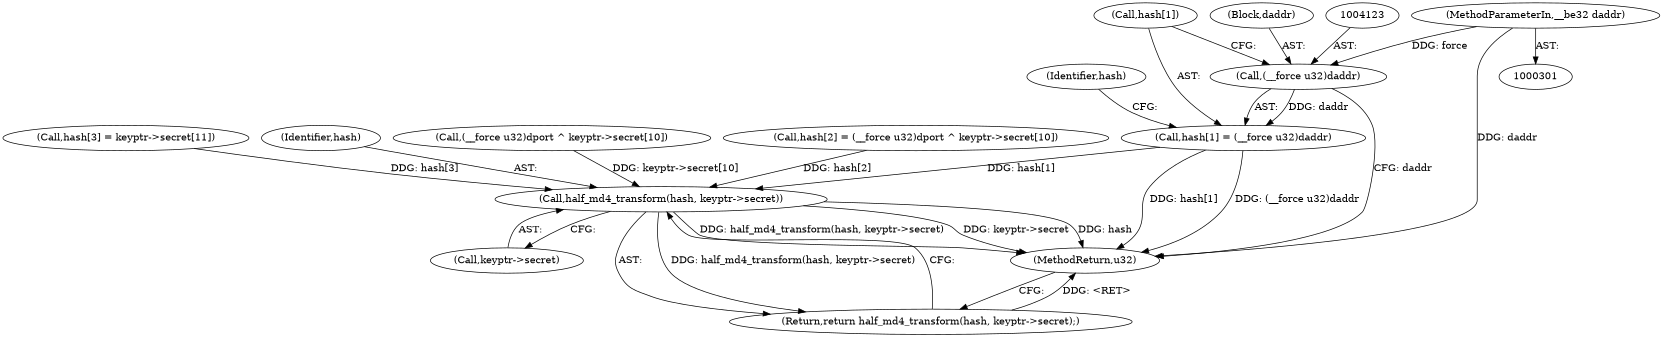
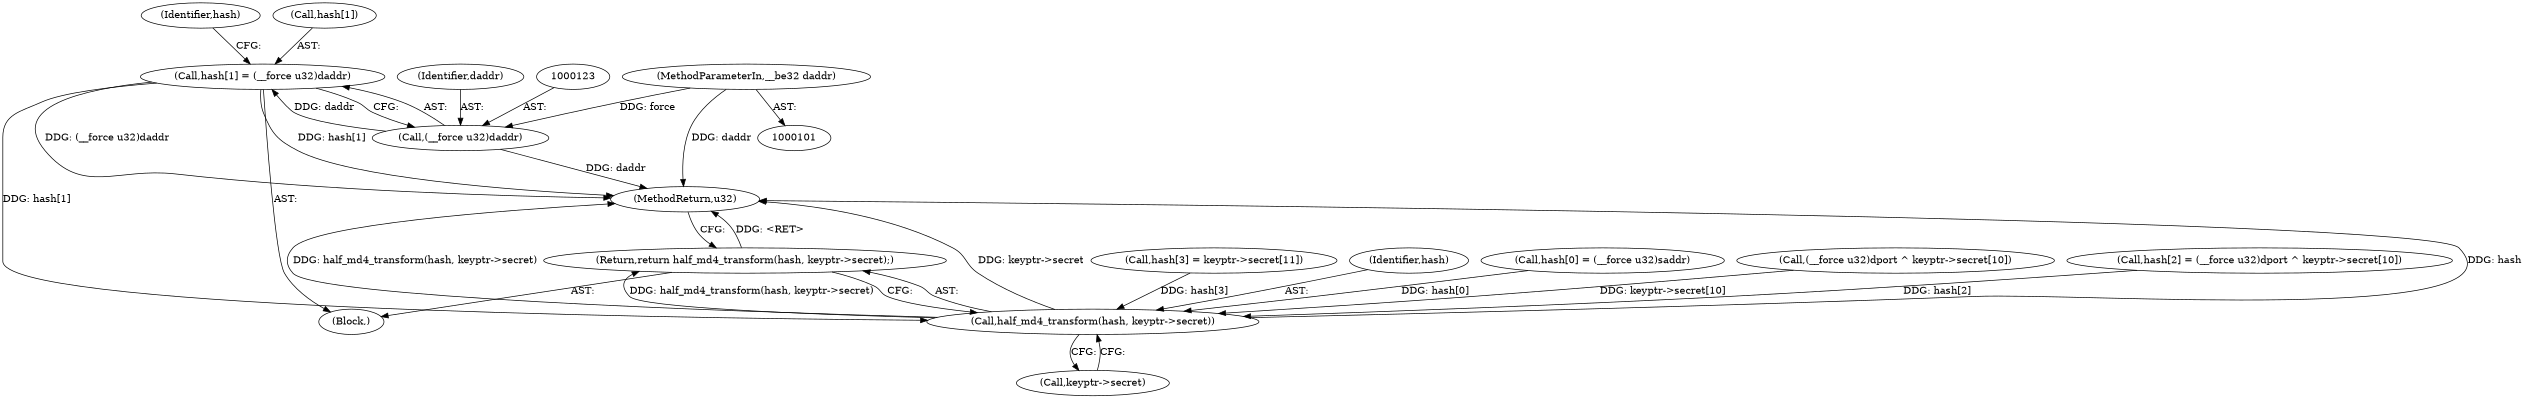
node "(Block,daddr)": label "(Block,daddr)" -> "(Identifier,daddr)"
node "1004123": label "1004123" -> "1000123"
edge "(Call,hash[1])" -> "(Call,(__force u32)daddr)": now "(Call,hash[1] = (__force u32)daddr)" -> "(Call,(__force u32)daddr)"
node "1000301": label "1000301" -> "1000101"
edge "(Call,(__force u32)daddr)" -> "(MethodReturn,u32)": label "CFG: daddr" -> "DDG: daddr"
edge "(Call,keyptr->secret)" -> "(Call,half_md4_transform(hash, keyptr->secret))": label "AST: " -> "CFG: "
node "(Call,hash[0] = (__force u32)saddr)": added
node "(Block,)": added
